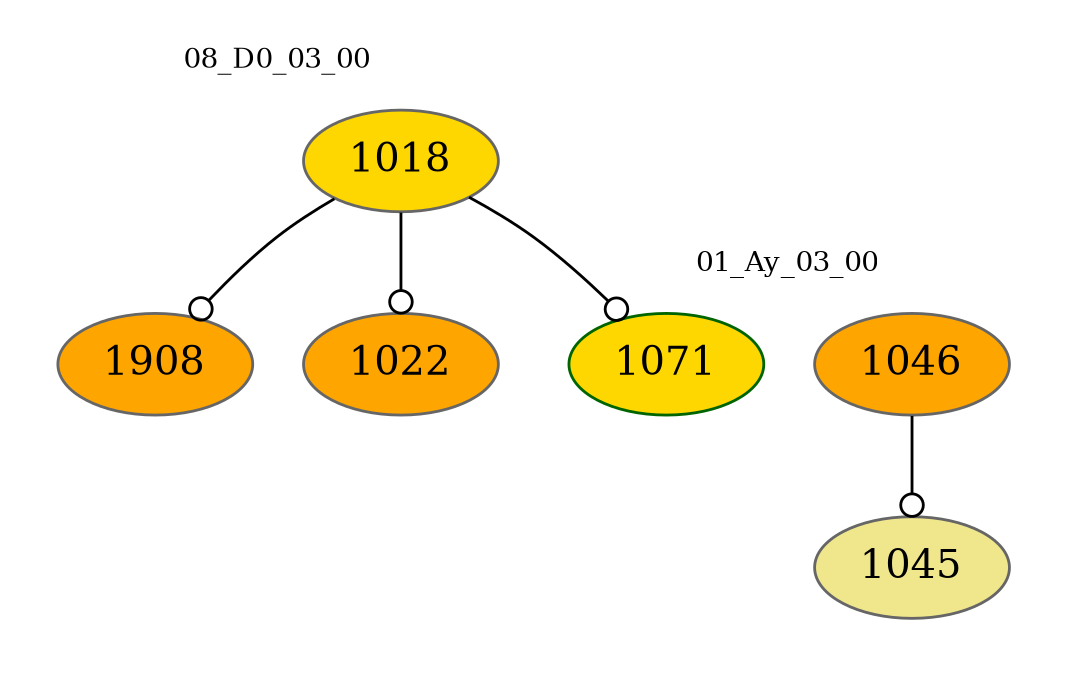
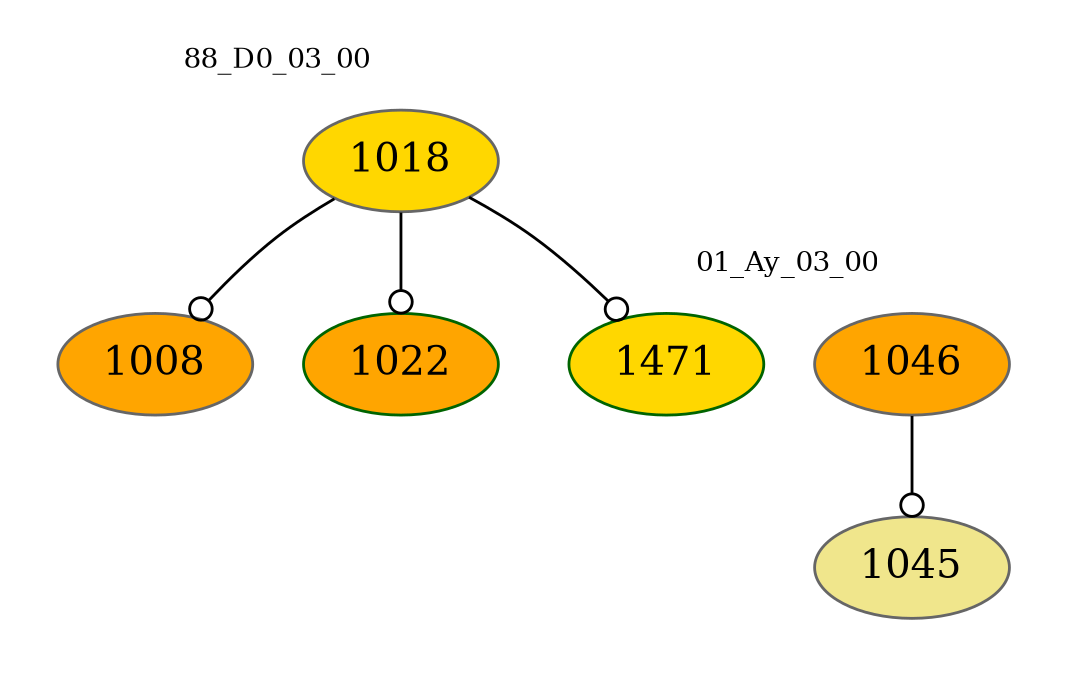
cluster "08_D0_03_00": label "08_D0_03_00" -> "88_D0_03_00"
node "1908": label "1908" -> "1008"
node "1022": color gray40 -> darkgreen
node "1071": label "1071" -> "1471"
